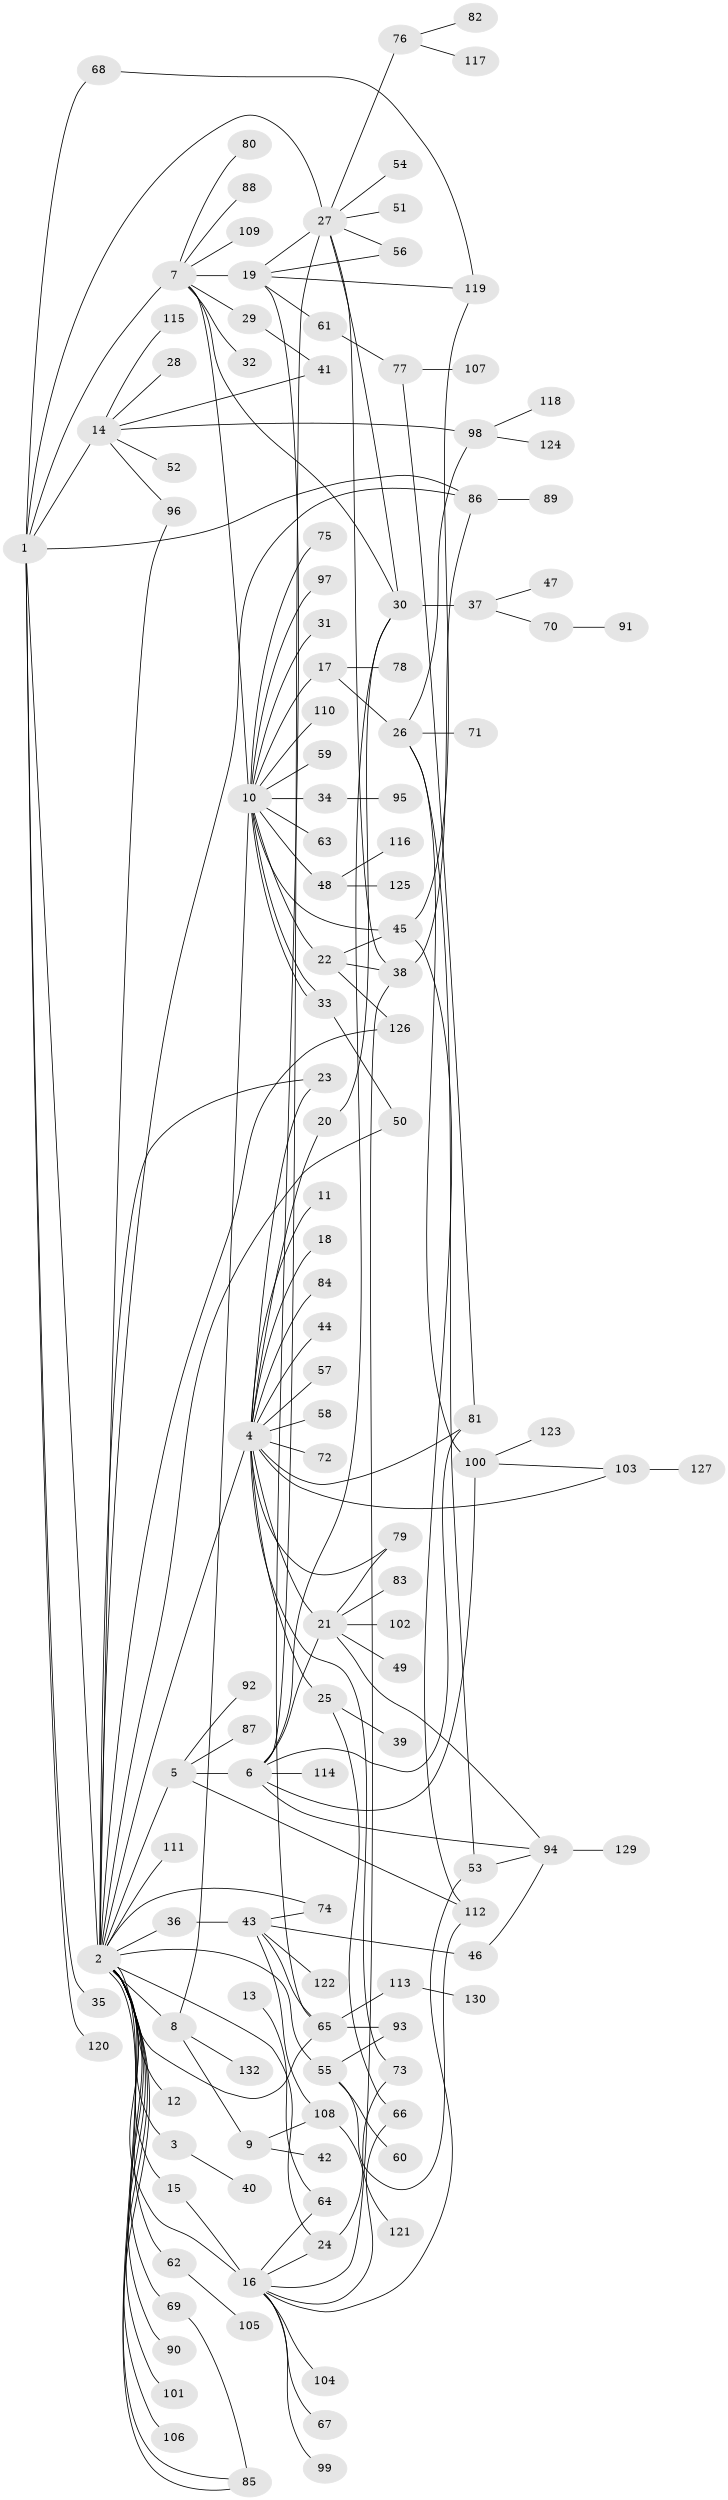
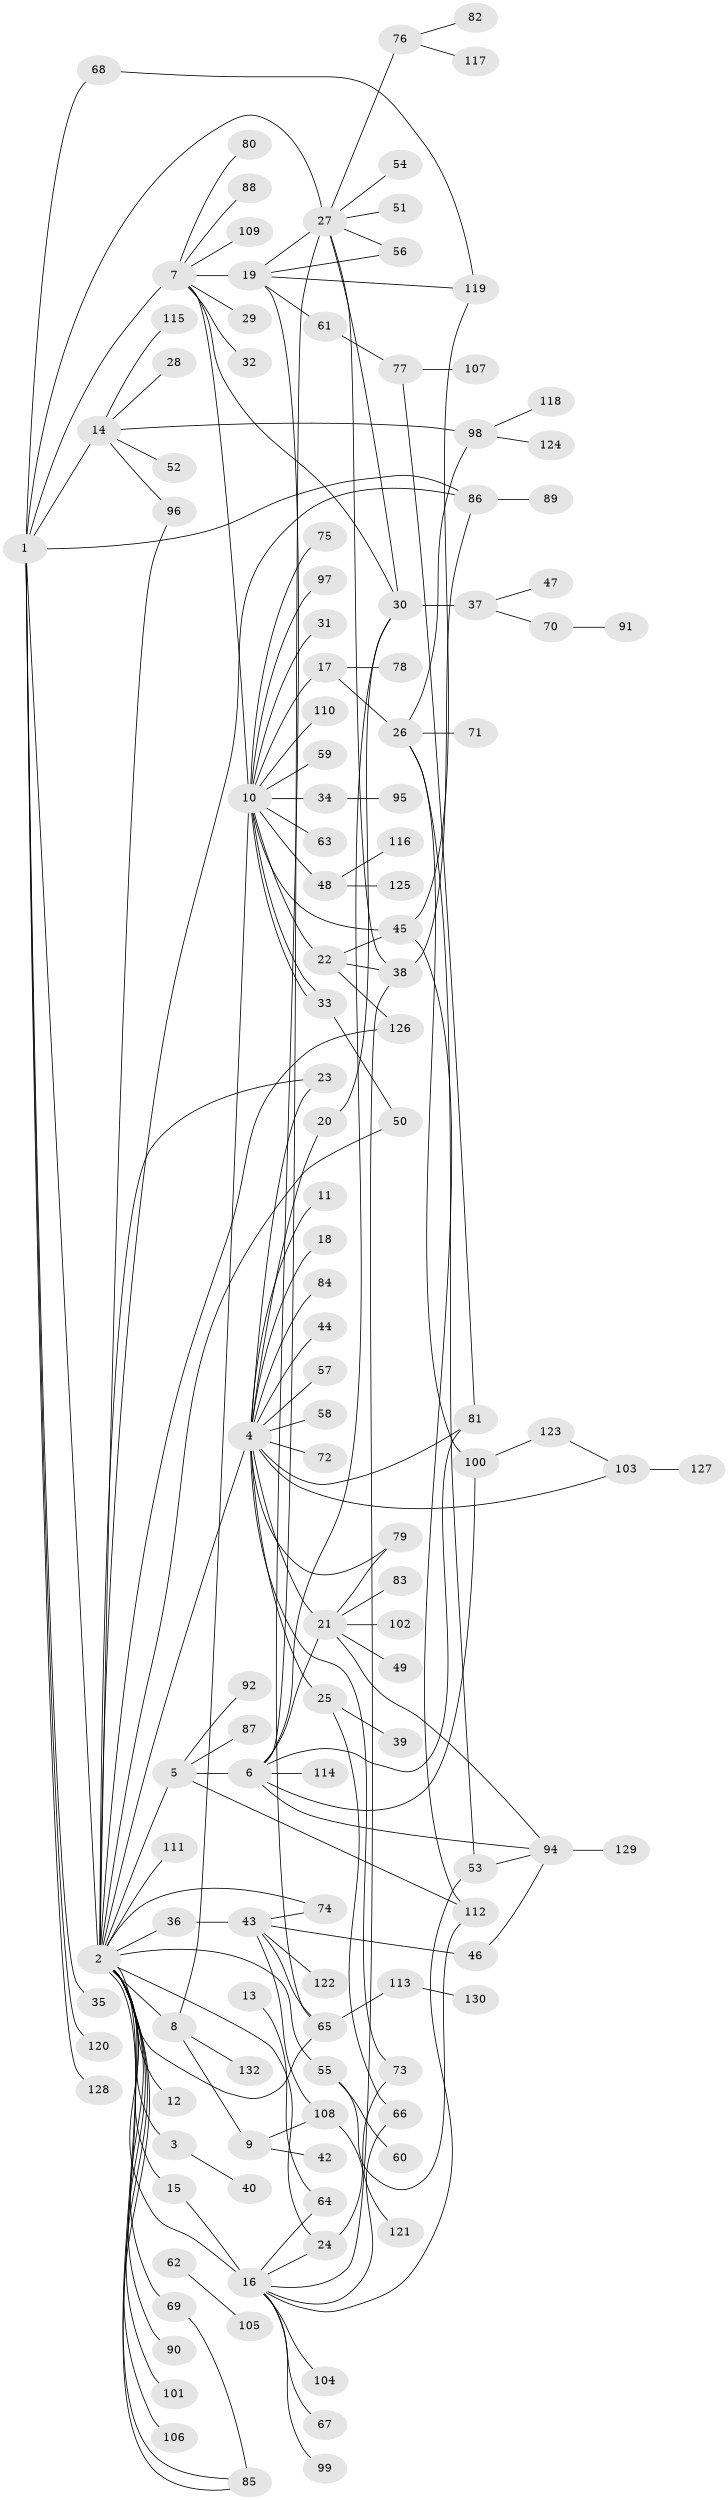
node "41": removed
edge "100" -- "103": now "123" -- "103"
node "93": removed
node "128": added
edge "2" -- "62": removed
